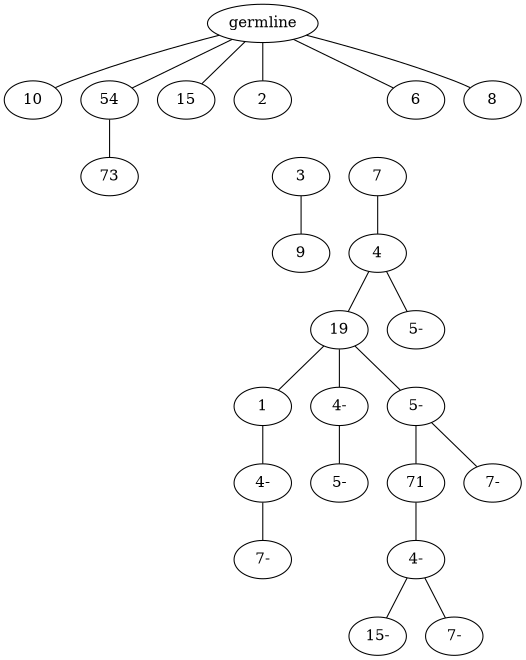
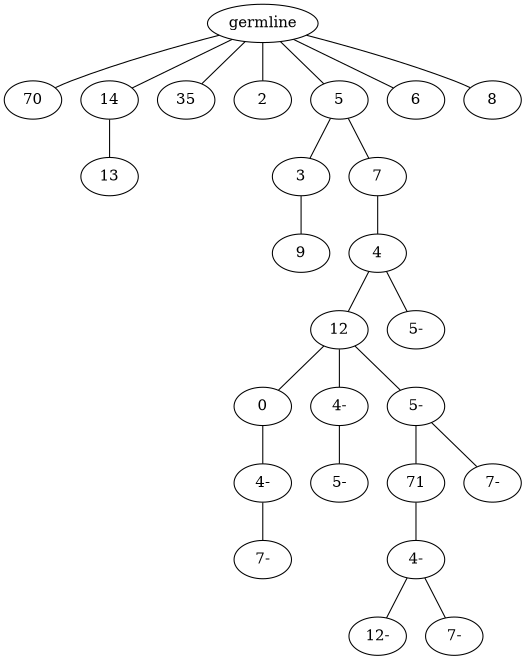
node "10": label "10" -> "70"
node "54": label "54" -> "14"
node "15": label "15" -> "35"
node "5": added
node "73": label "73" -> "13"
node "19": label "19" -> "12"
node "1": label "1" -> "0"
node "15-": label "15-" -> "12-"
